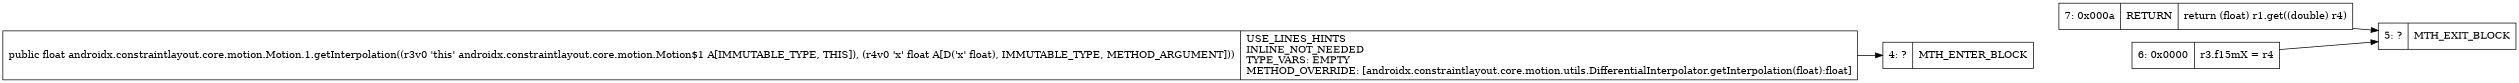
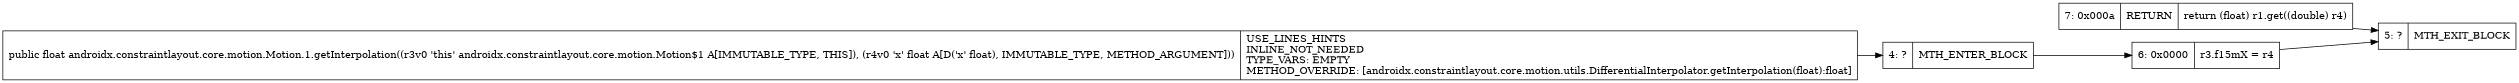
edge "4: ?" -> "6: 0x0000": added
